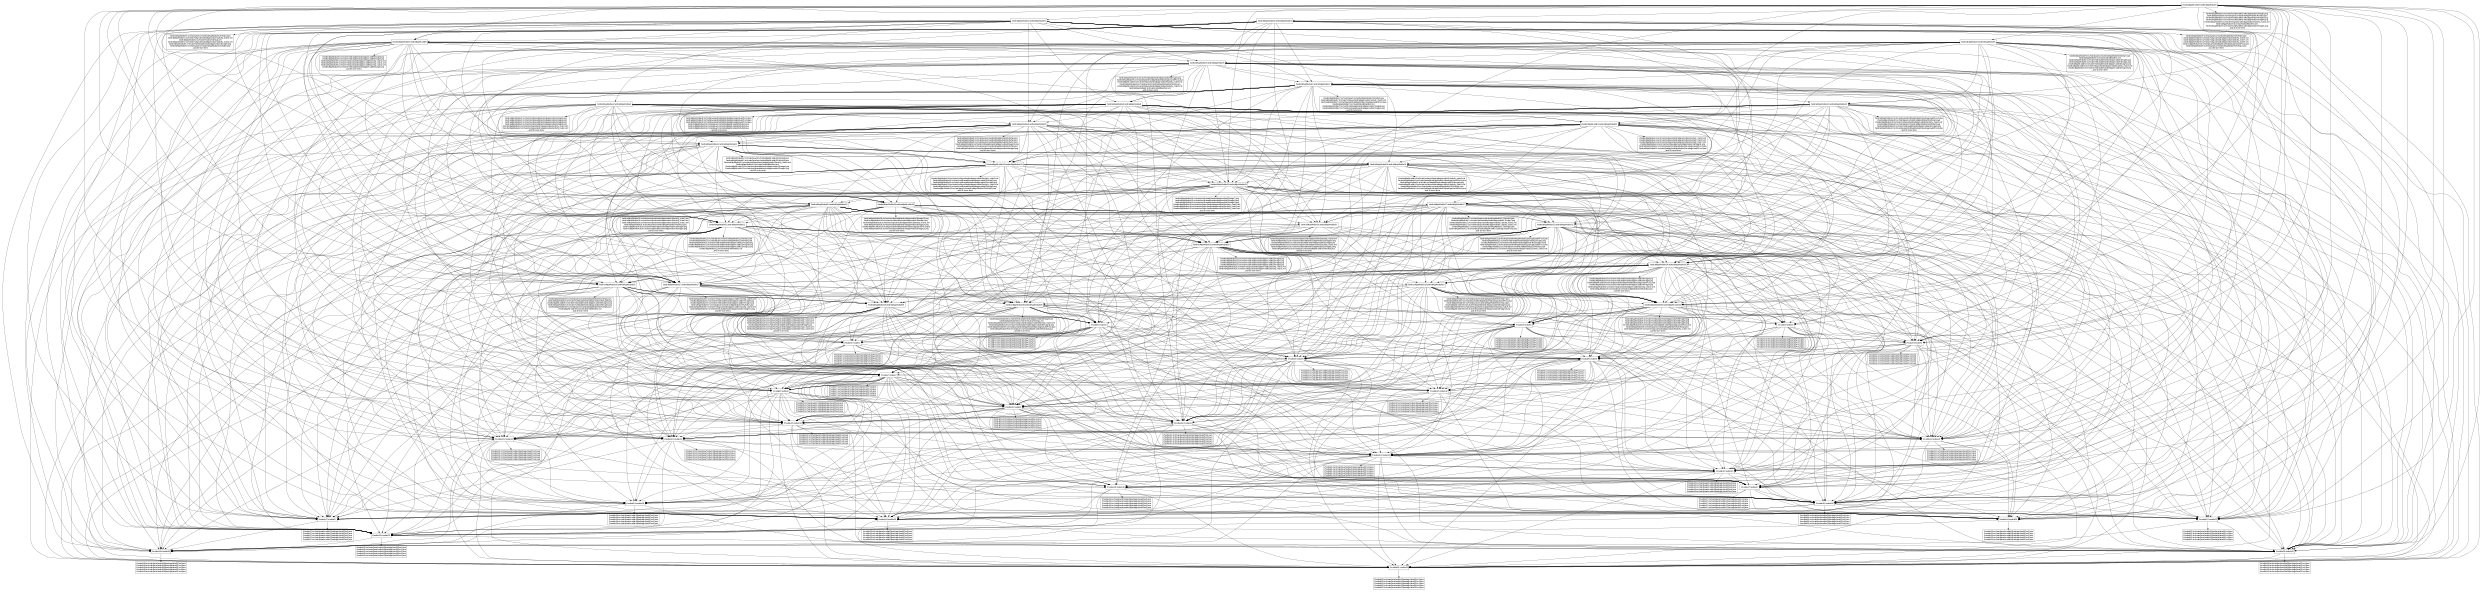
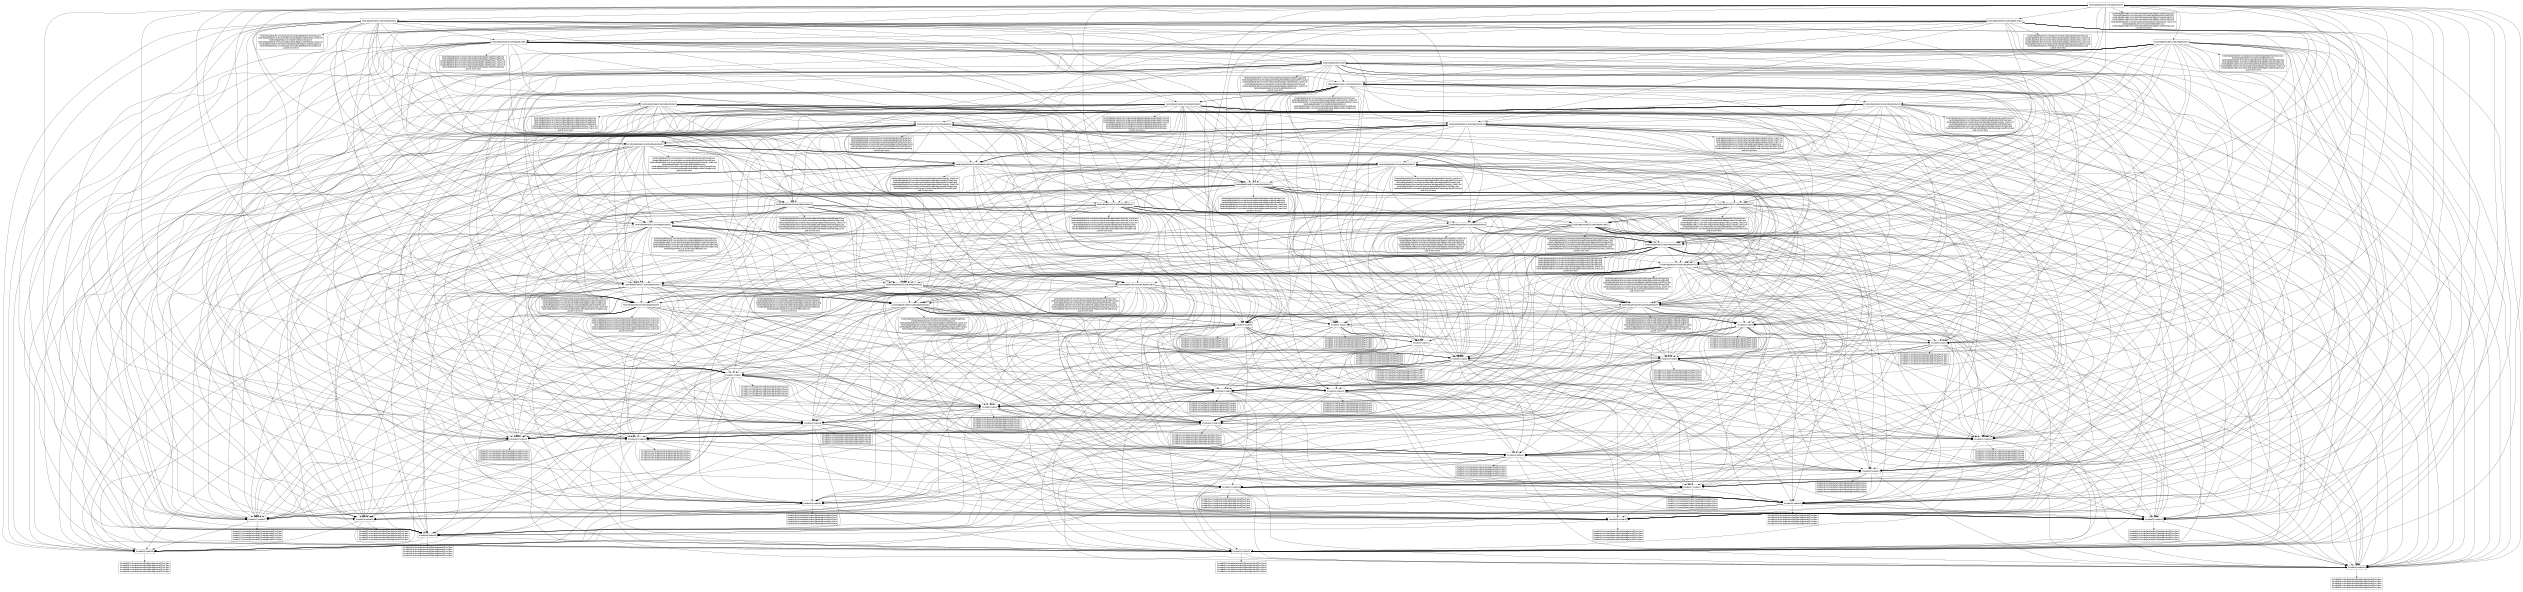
node "//androidAppModule6:androidAppModule6": label "//androidAppModule6:androidAppModule6" -> "//androidAppModule6:and6"
edge "//androidAppModule28:androidAppModule28" -> "//module27:module27": added
edge "//androidAppModule29:androidAppModule29" -> "//module22:module22": now "//module13:module13" -> "//module22:module22"
